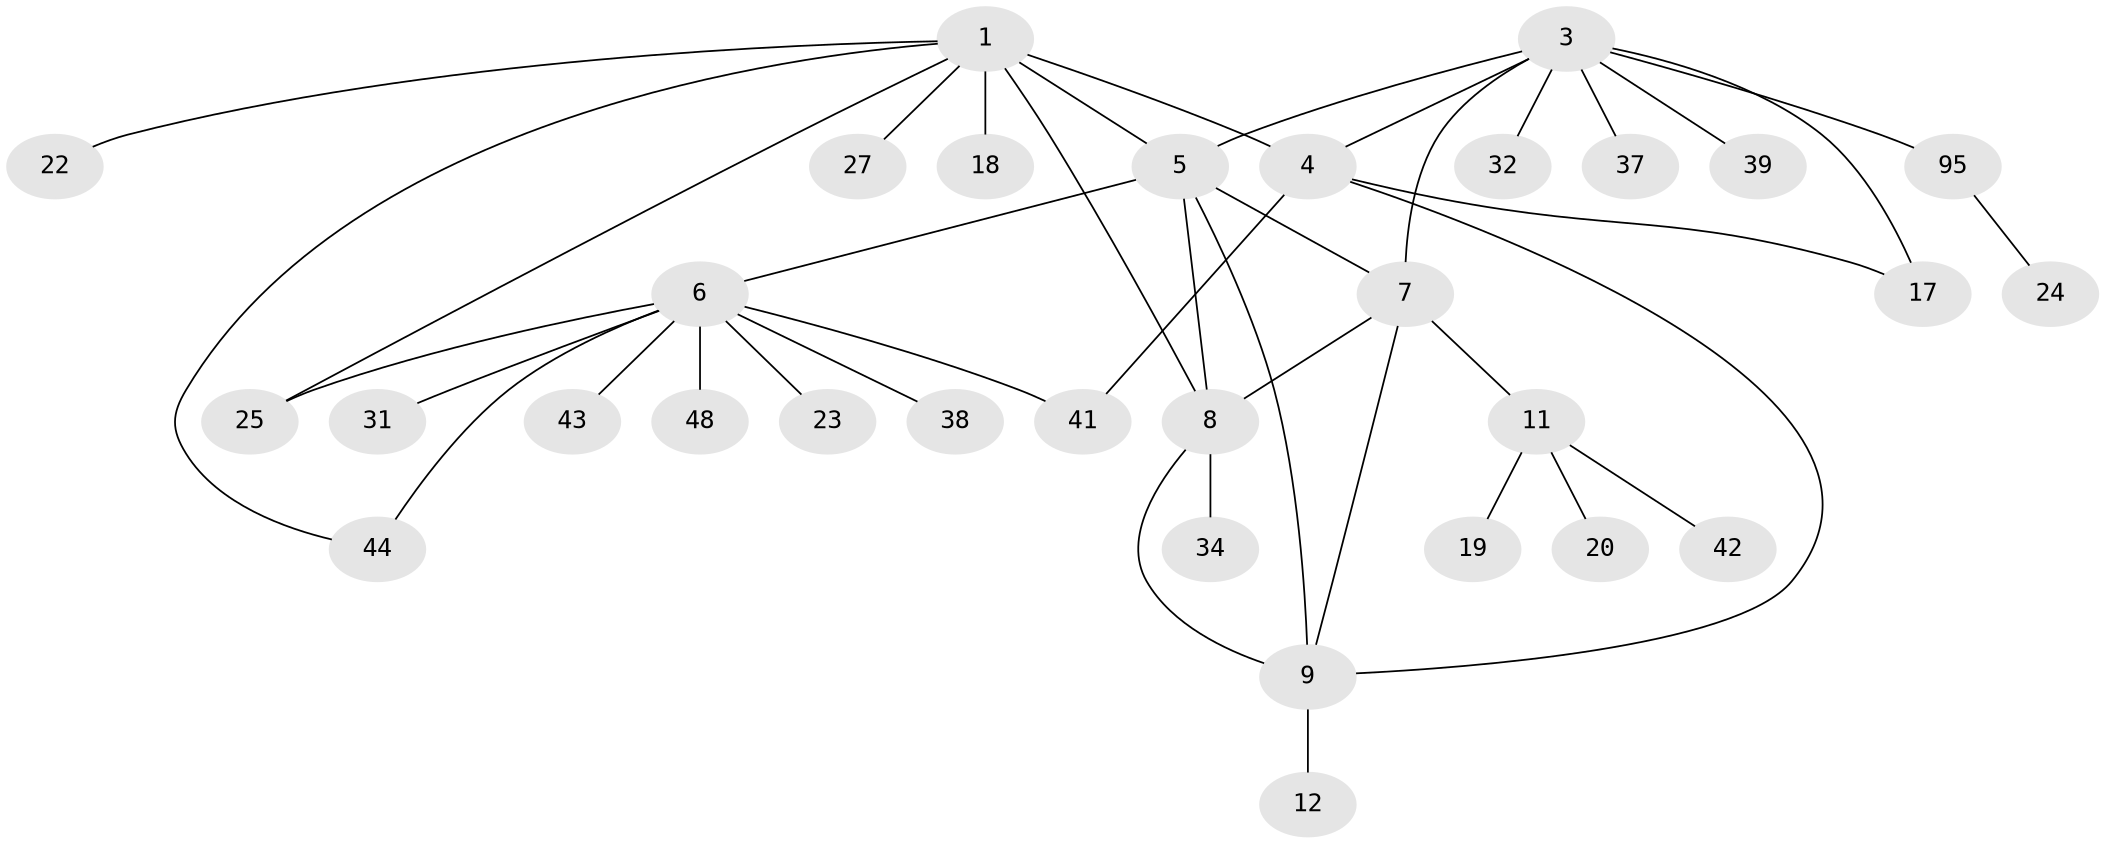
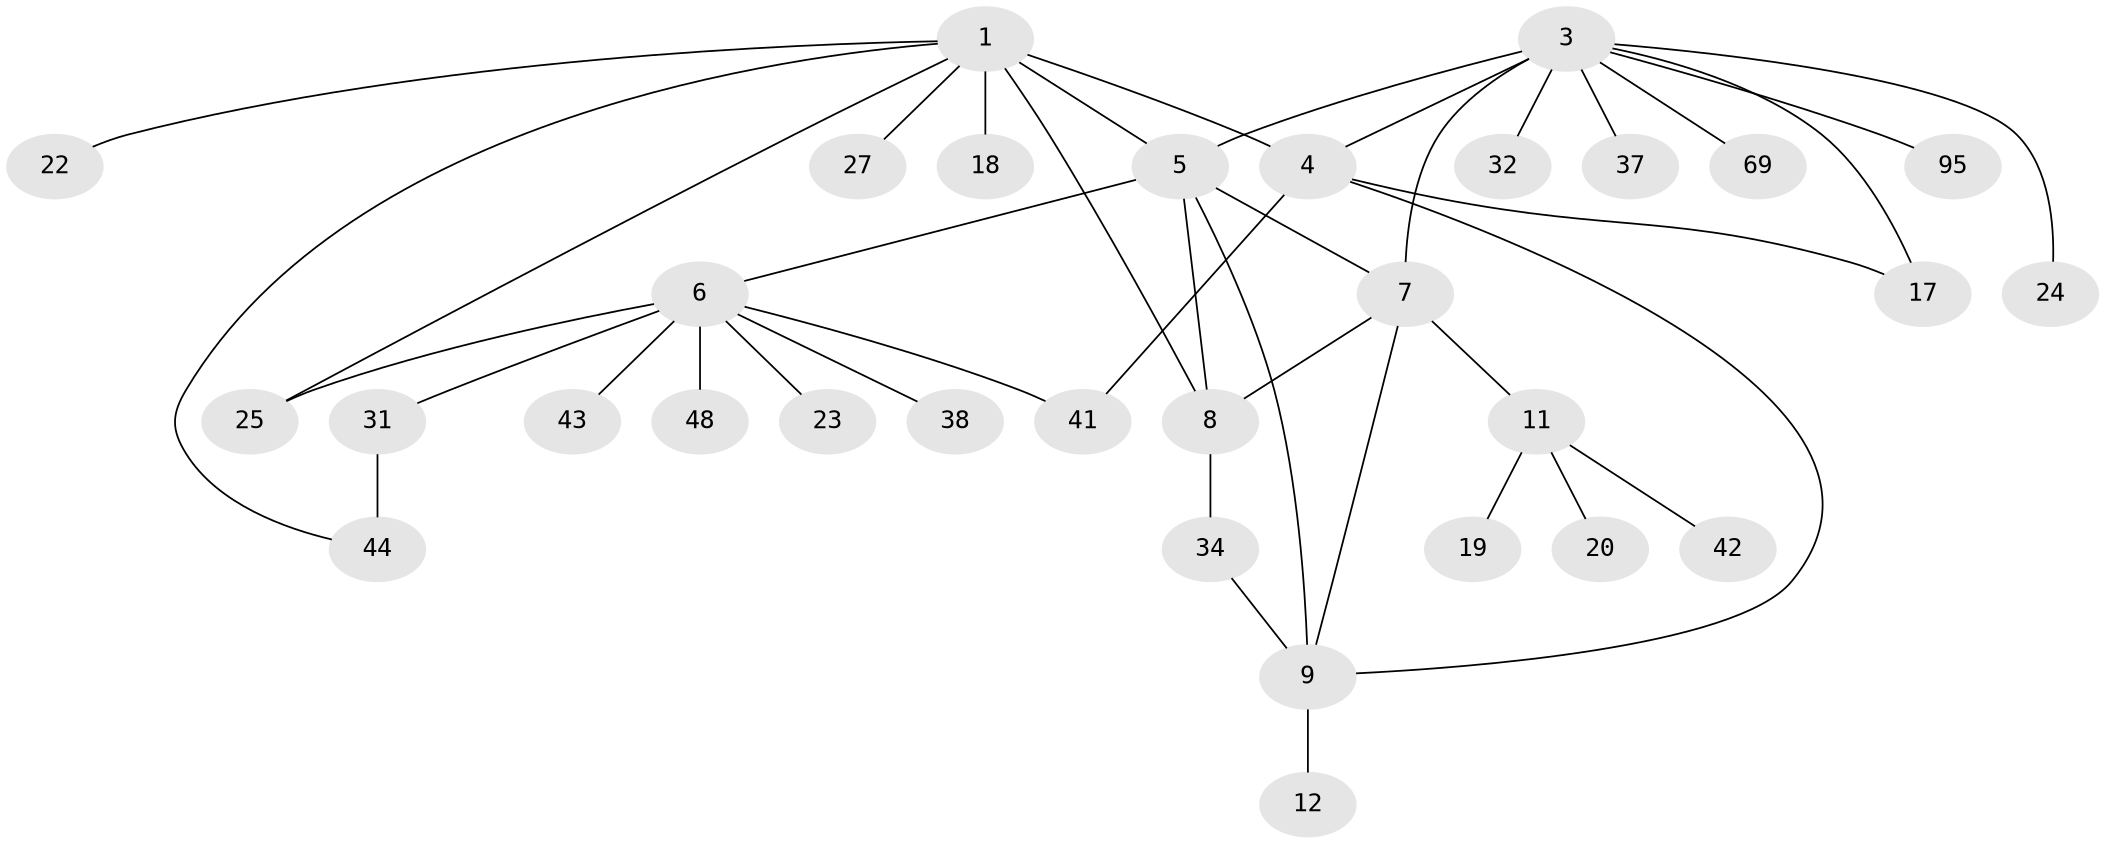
node "39": label "39" -> "69"
edge "95" -- "24": now "3" -- "24"
edge "6" -- "44": now "31" -- "44"
edge "8" -- "9": now "34" -- "9"
